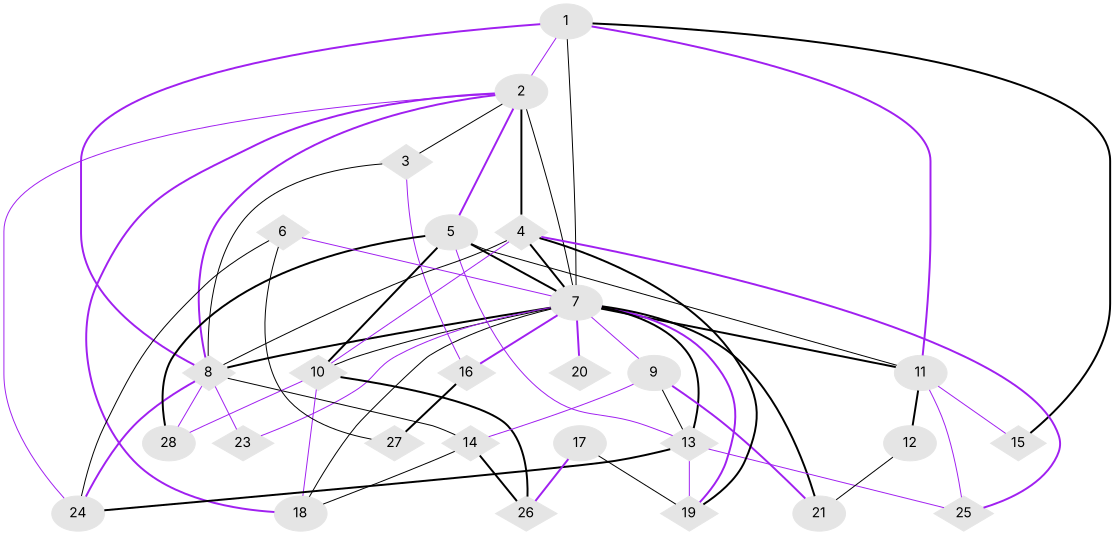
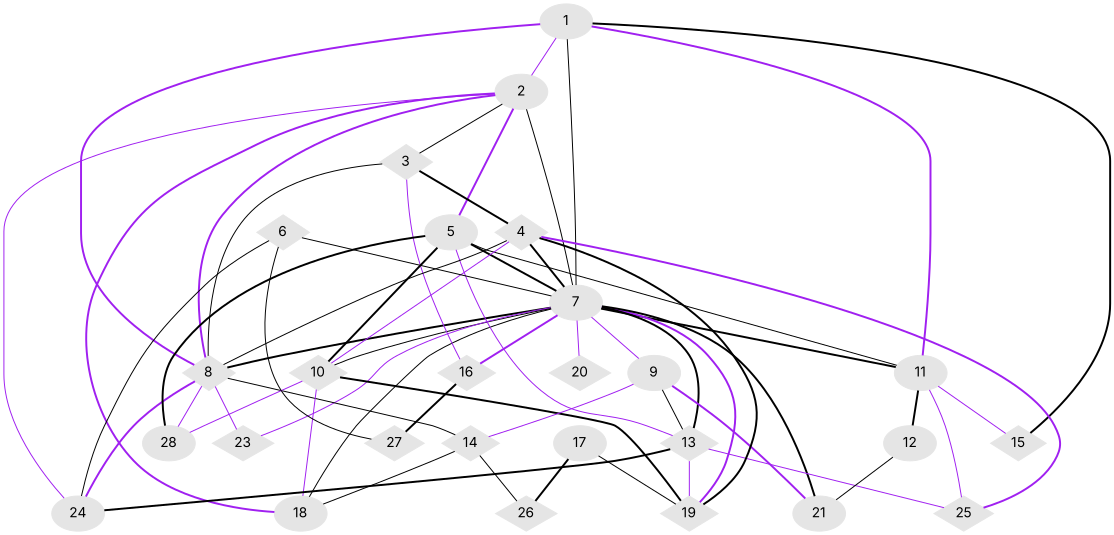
edge "2" -- "4": now "3" -- "4"
edge "6" -- "7": color purple -> black
edge "7" -- "20": style bold -> solid
edge "10" -- "26": now "10" -- "19"
edge "17" -- "26": color purple -> black
edge "14" -- "26": style bold -> solid
